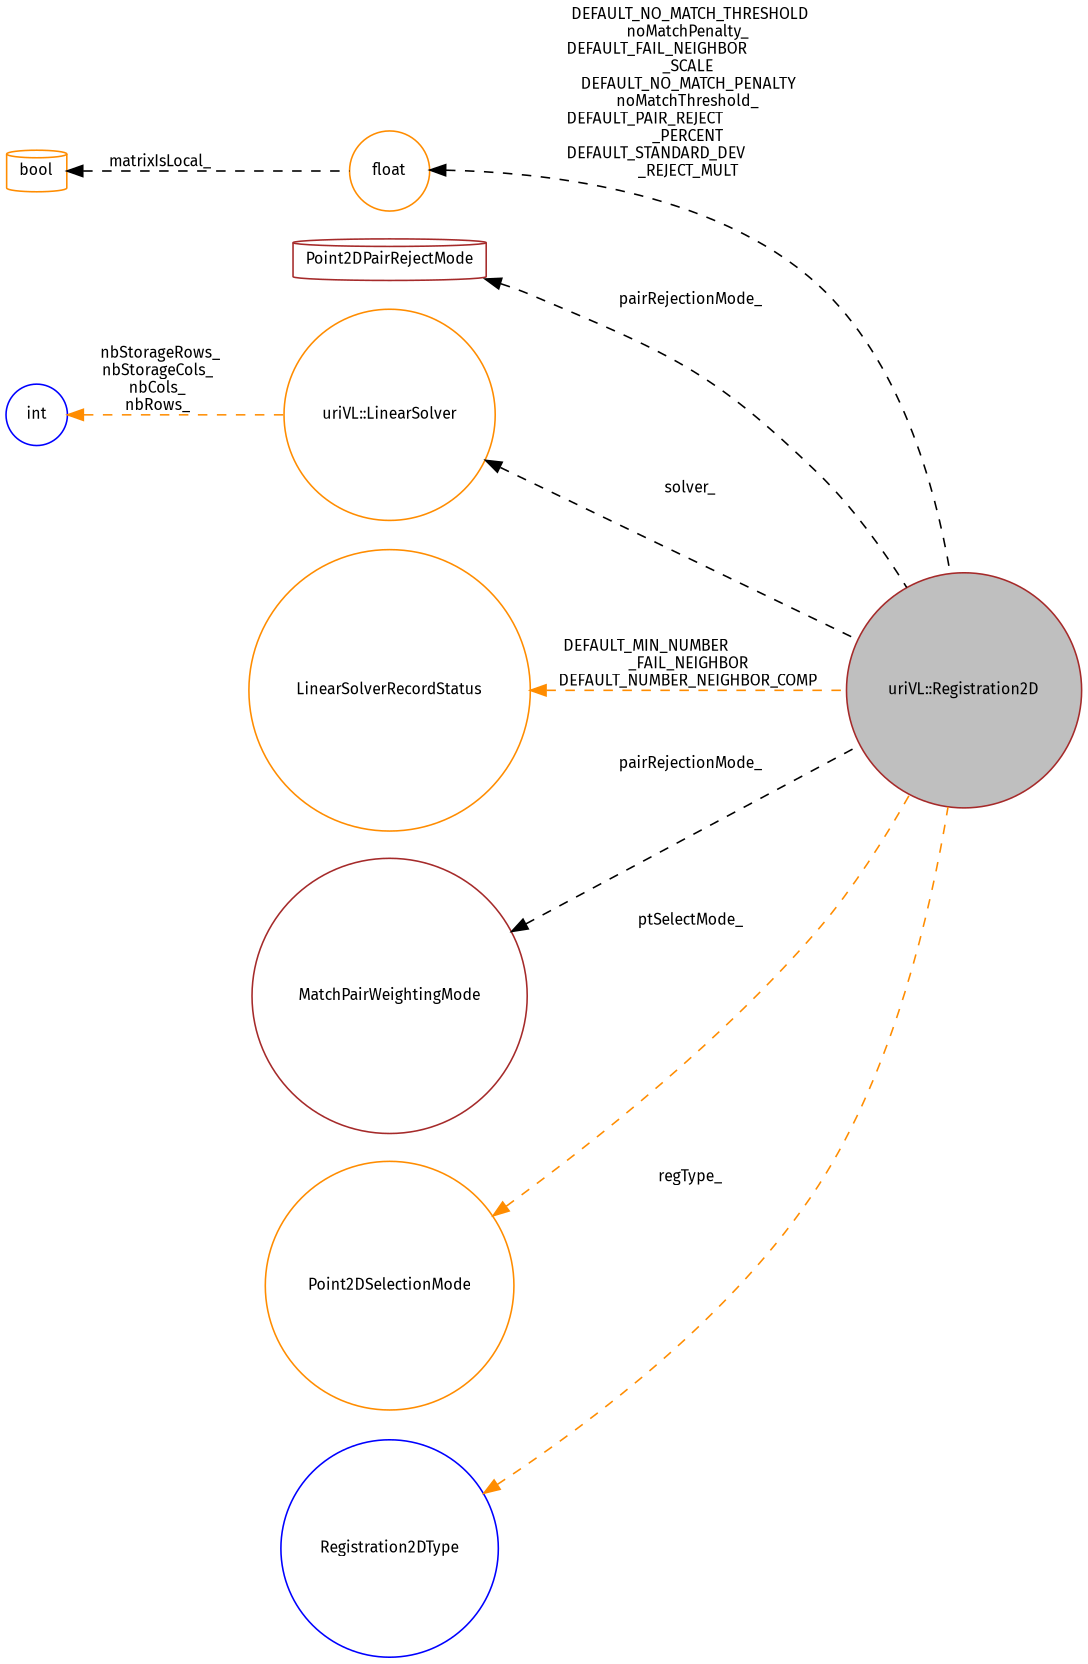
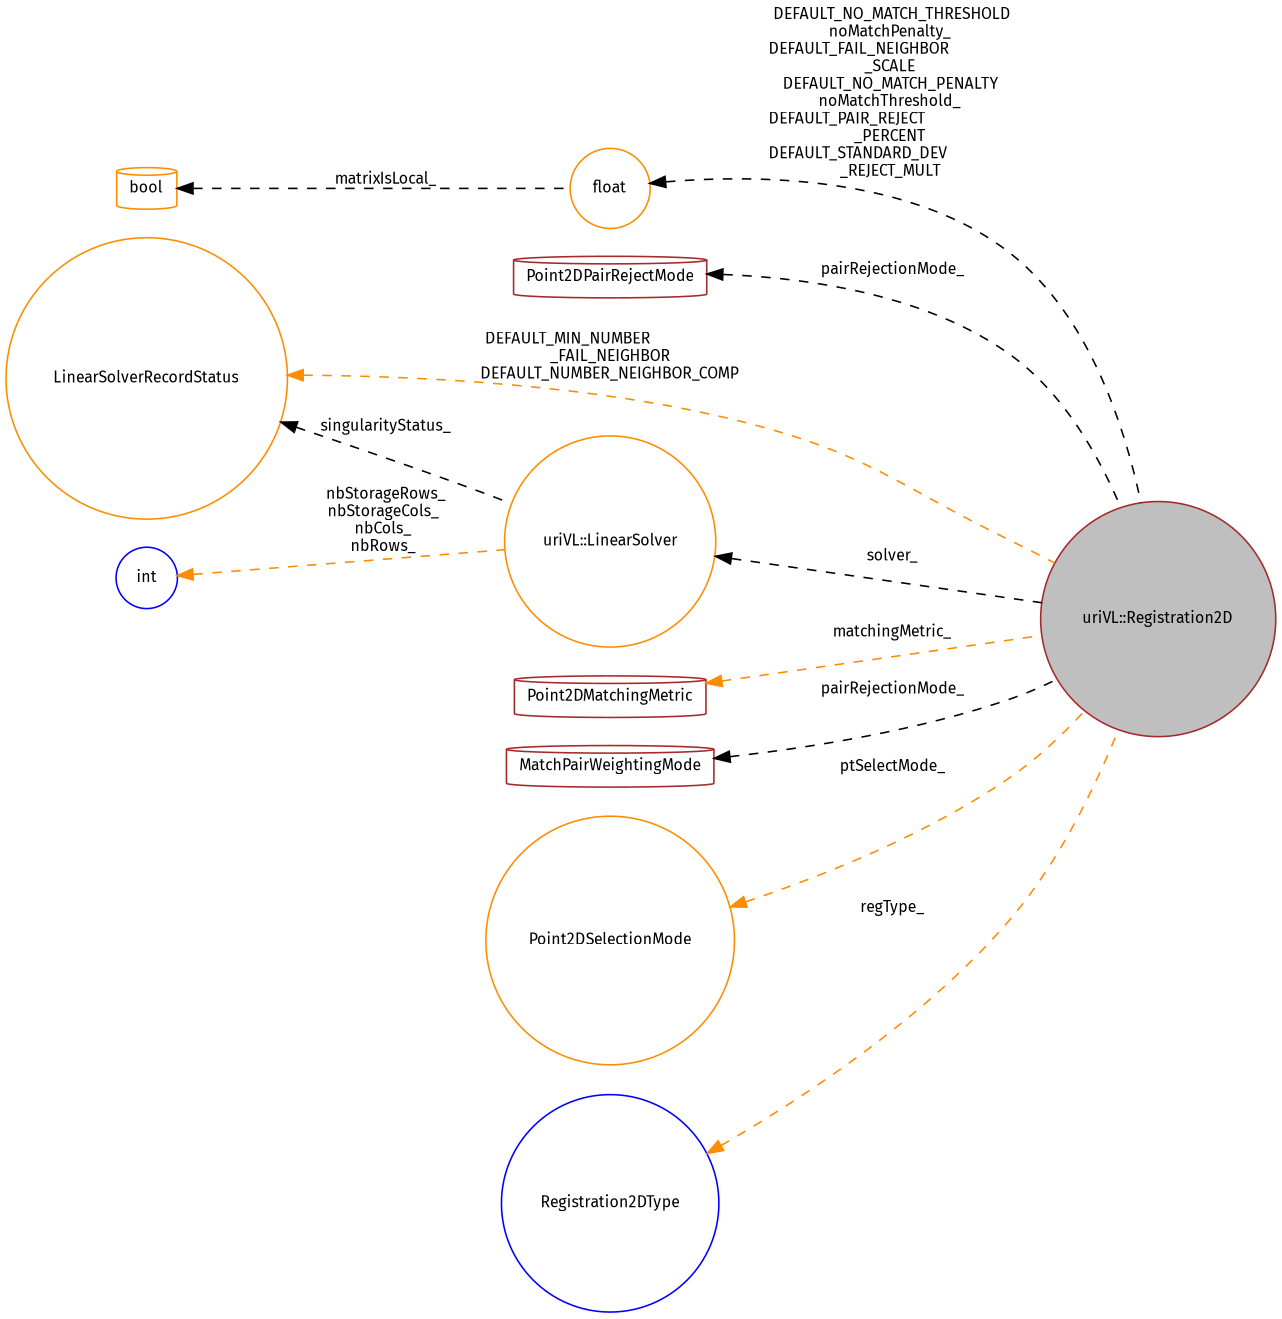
edge "uriVL::LinearSolver" -> "LinearSolverRecordStatus": added, label "singularityStatus_"
node "Point2DMatchingMetric": added
node "MatchPairWeightingMode": shape circle -> cylinder
